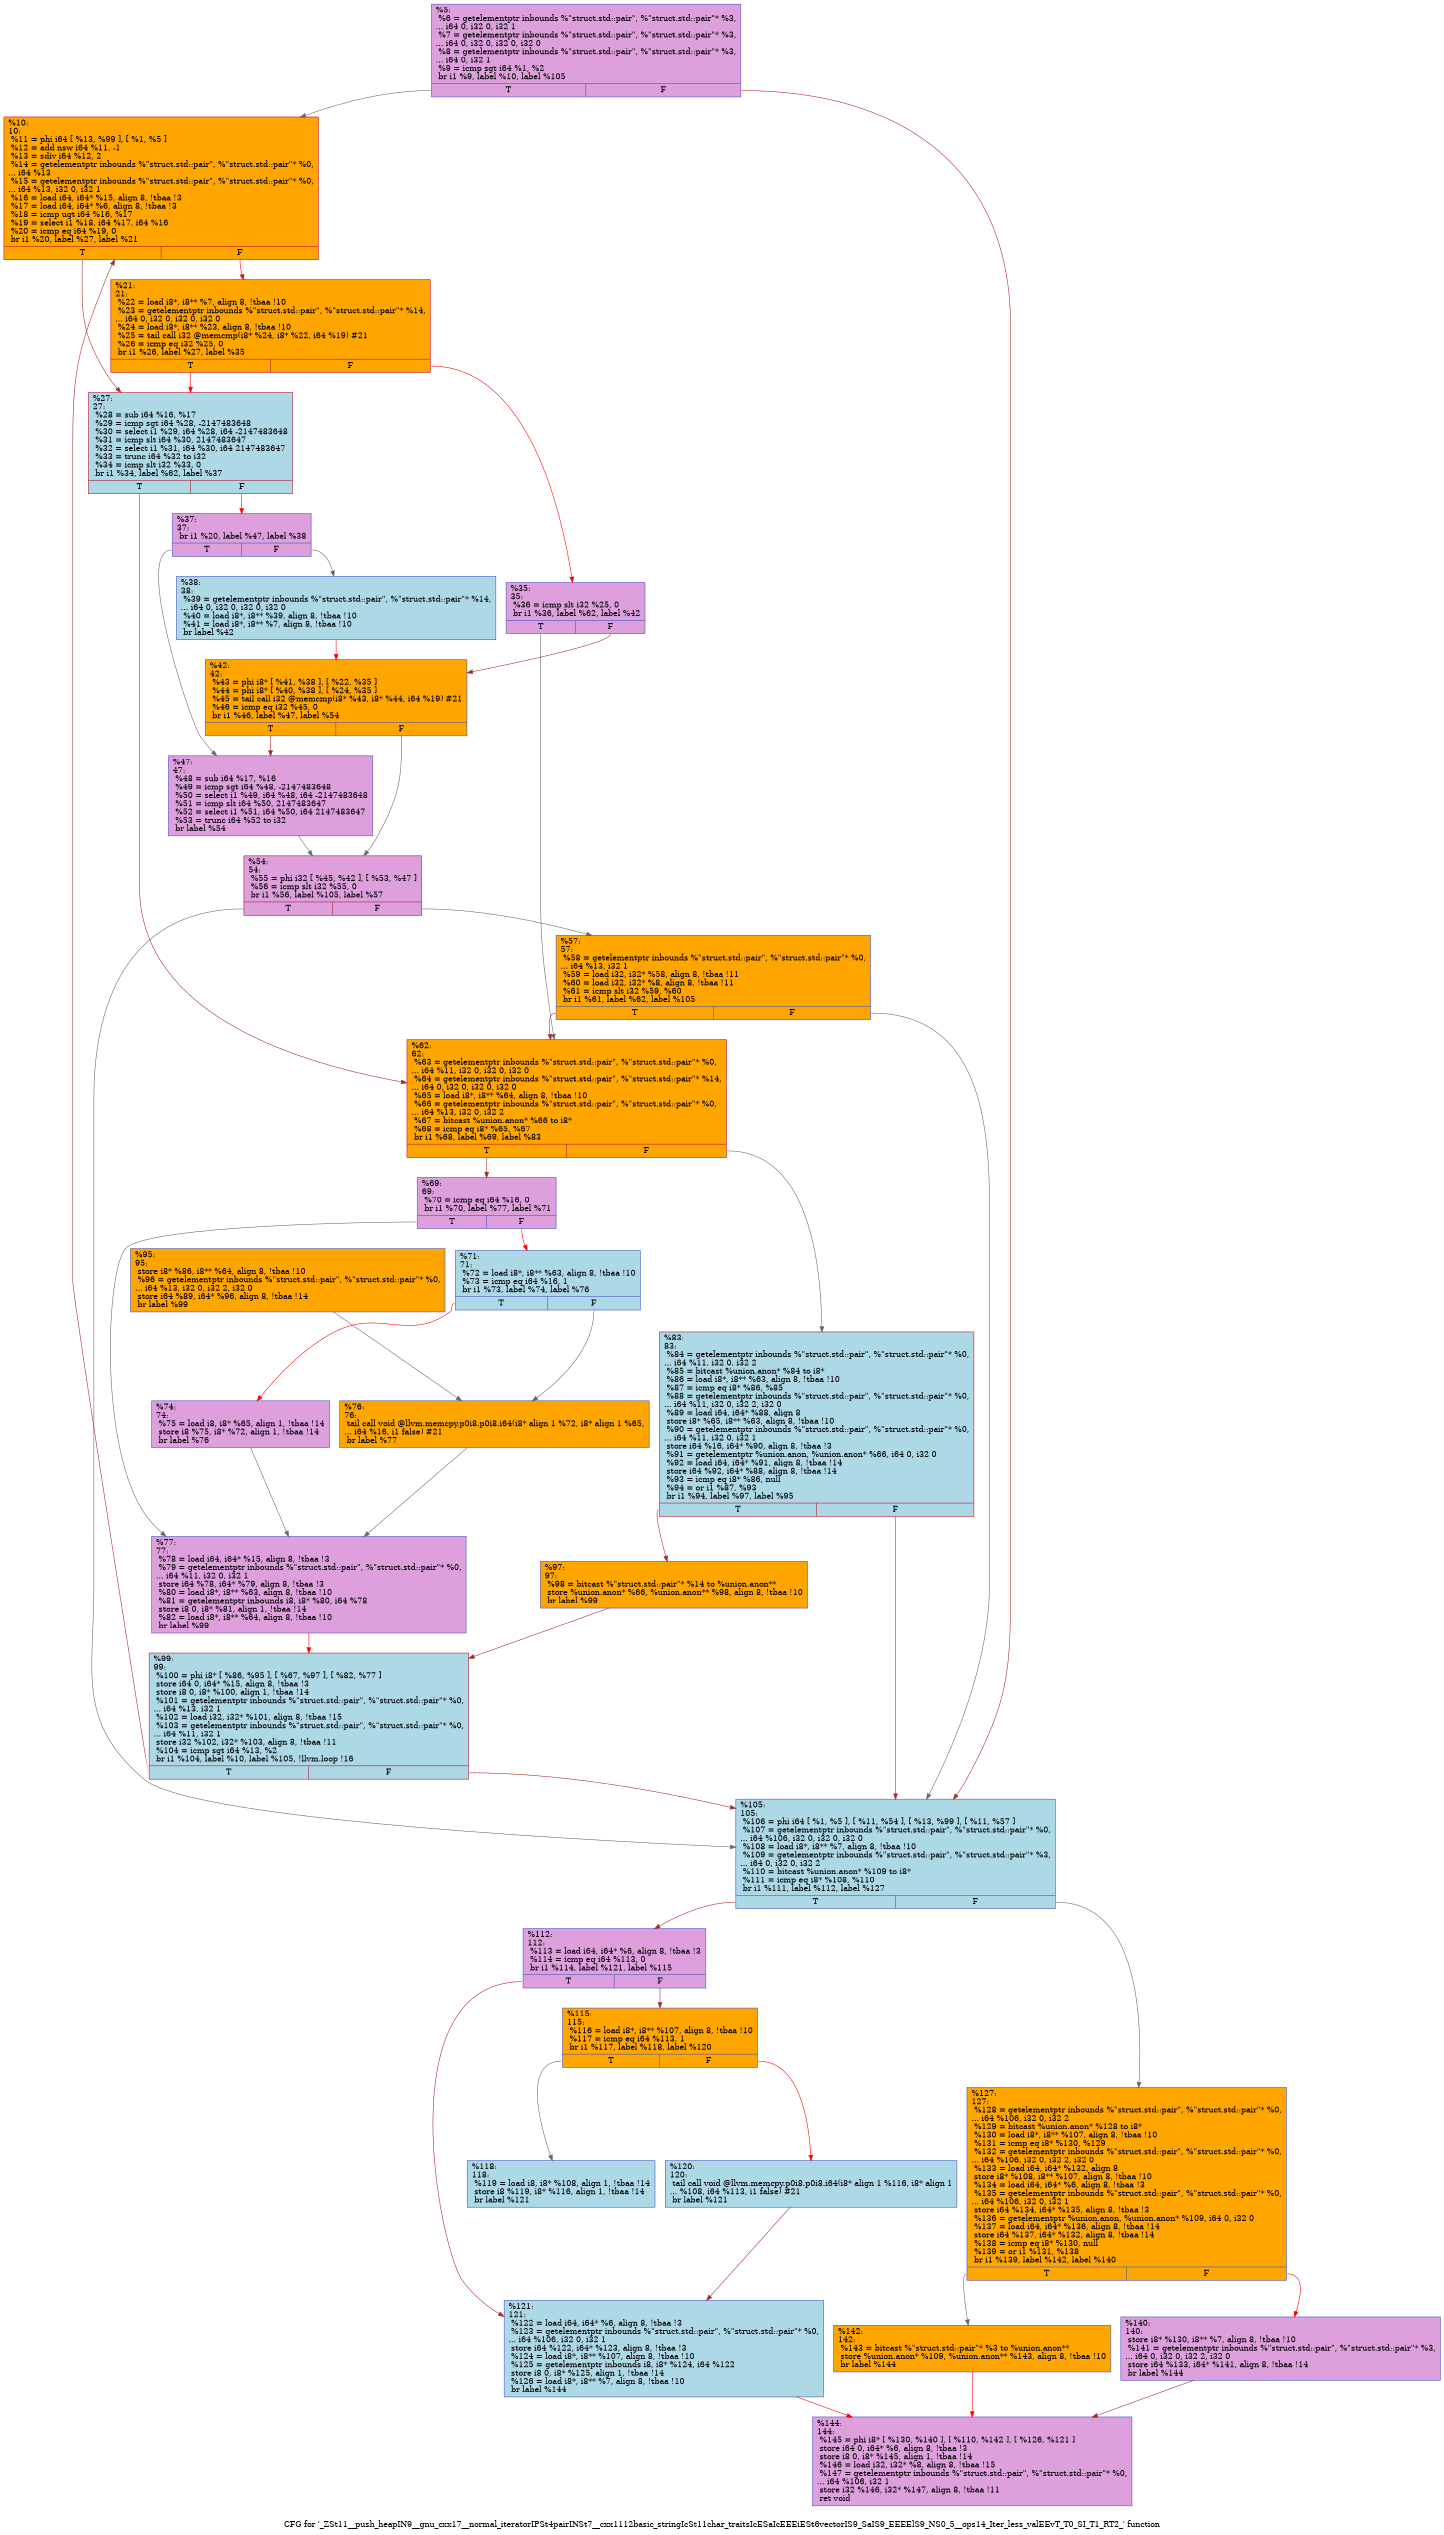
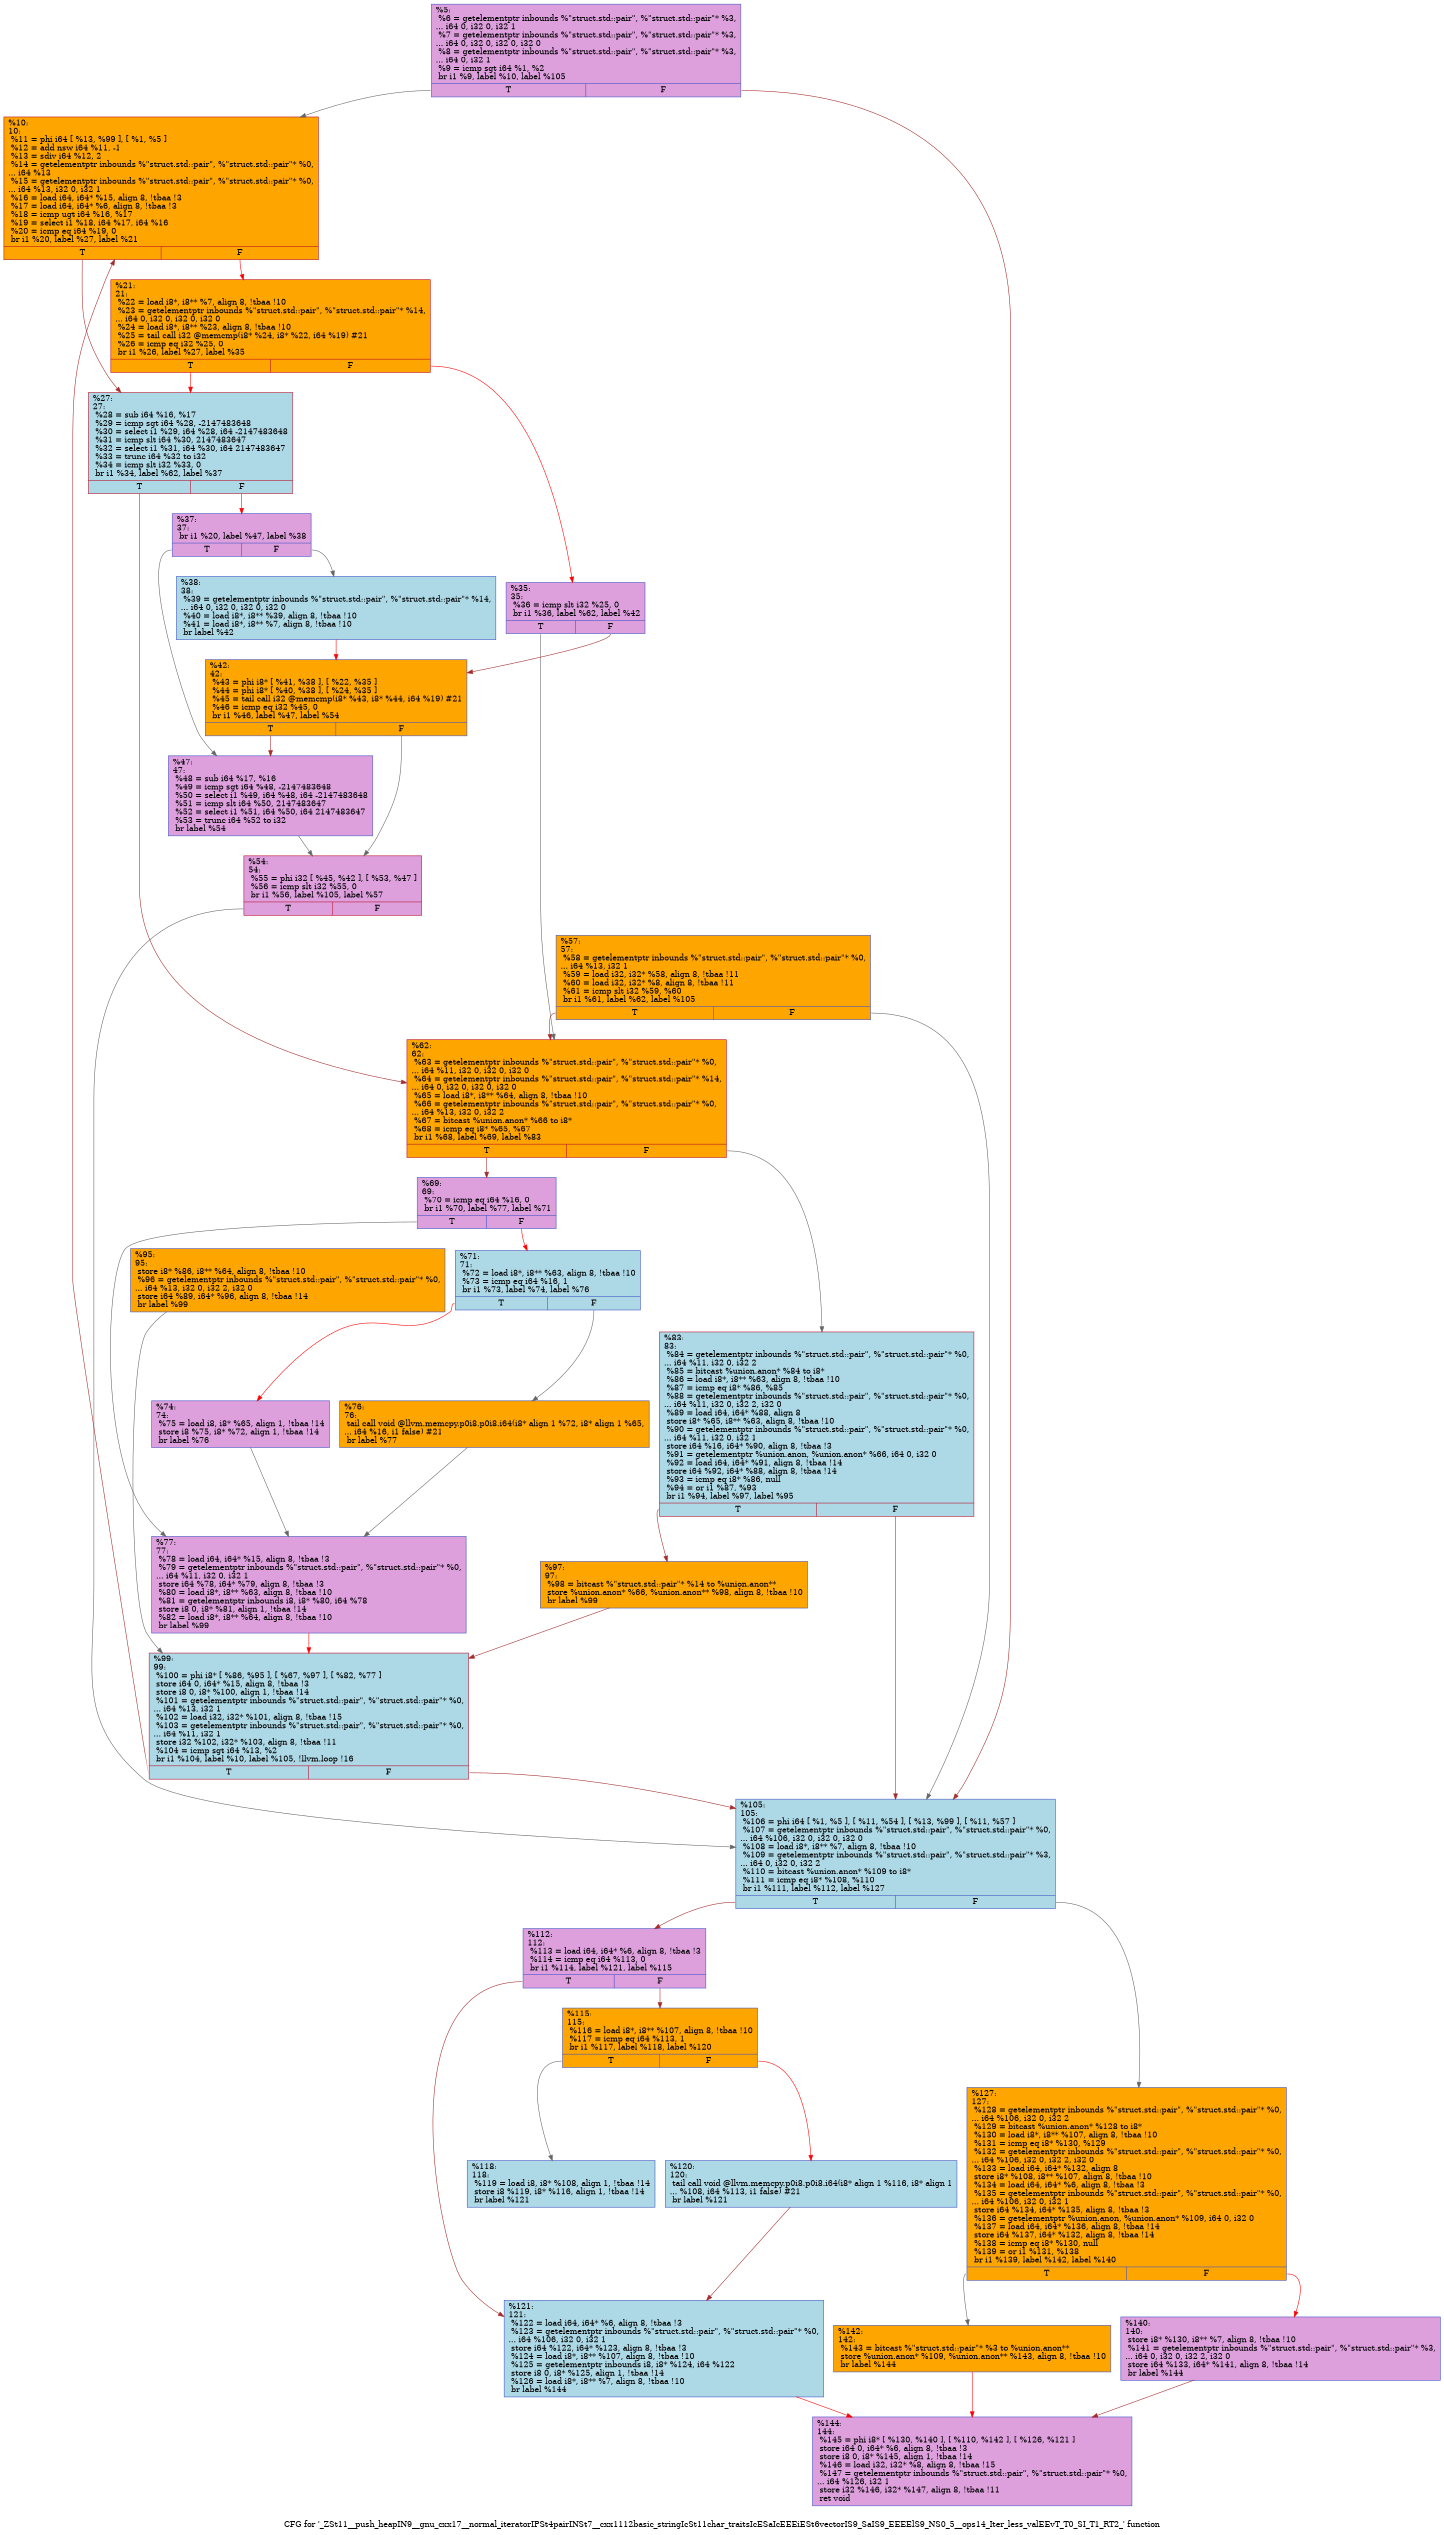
edge "%54:" -> "%57:": removed
edge "%95:" -> "%76:": now "%95:" -> "%99:"
node "%144:": text "... i64 %106, i32 1" -> "... i64 %126, i32 1"
